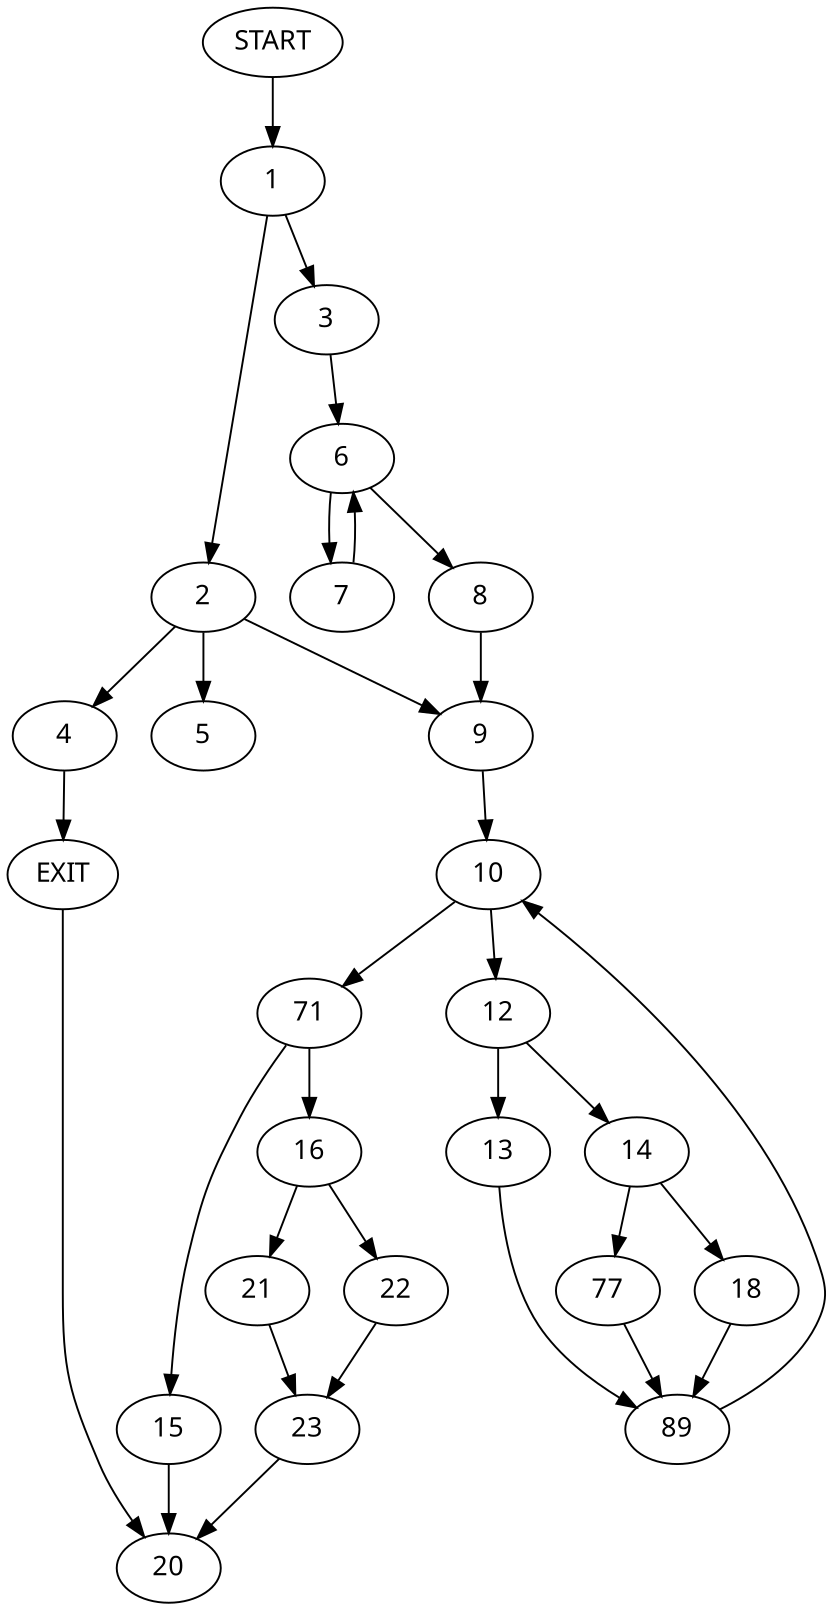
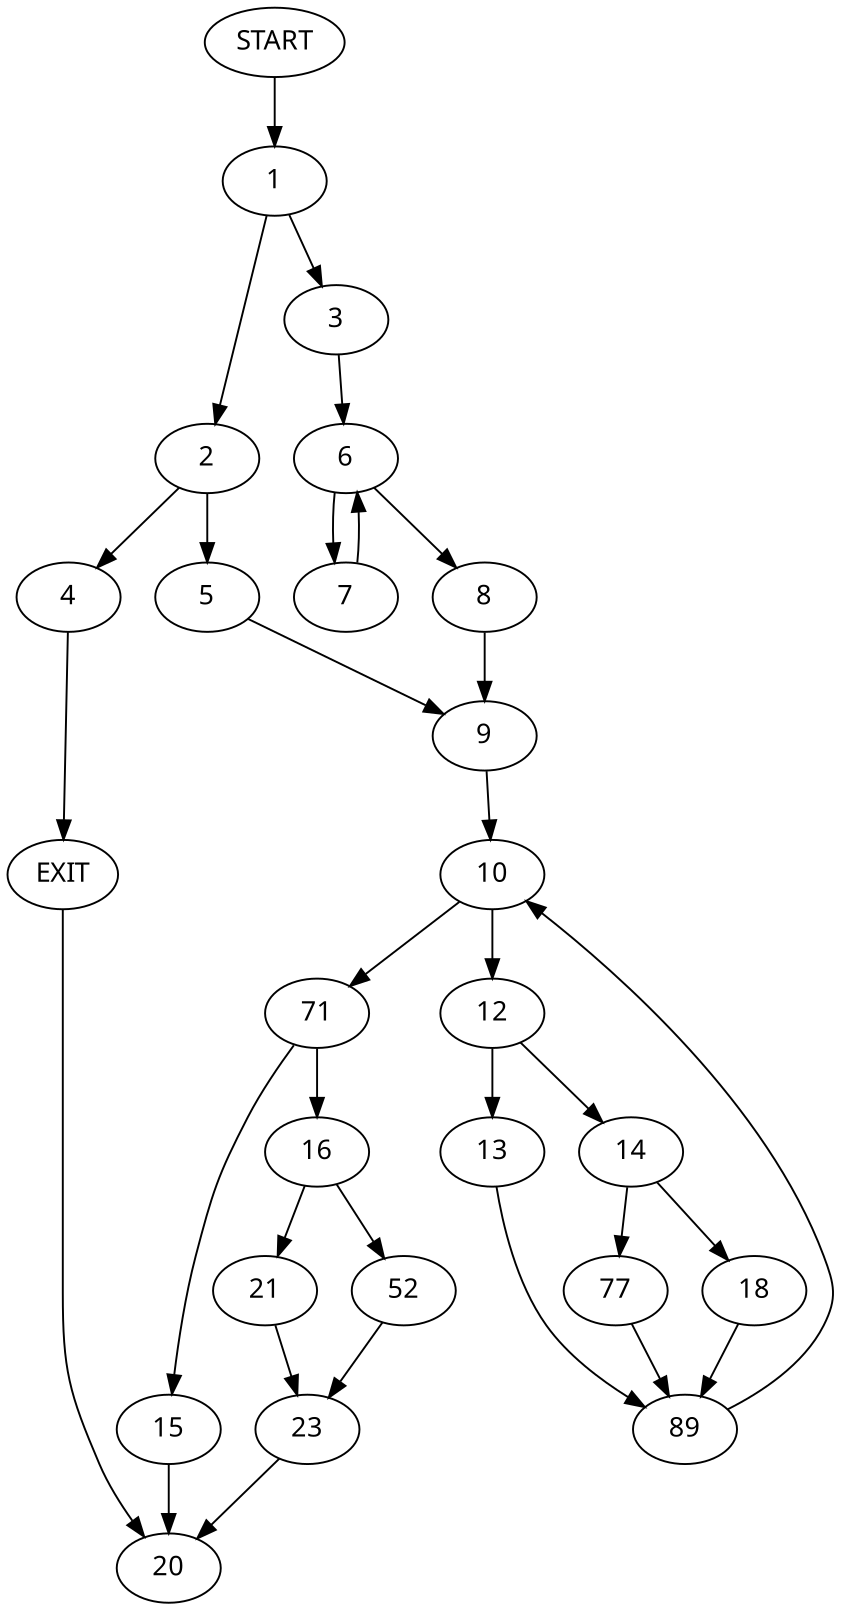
edge "2" -> "9": now "5" -> "9"
node "22": label "22" -> "52"
